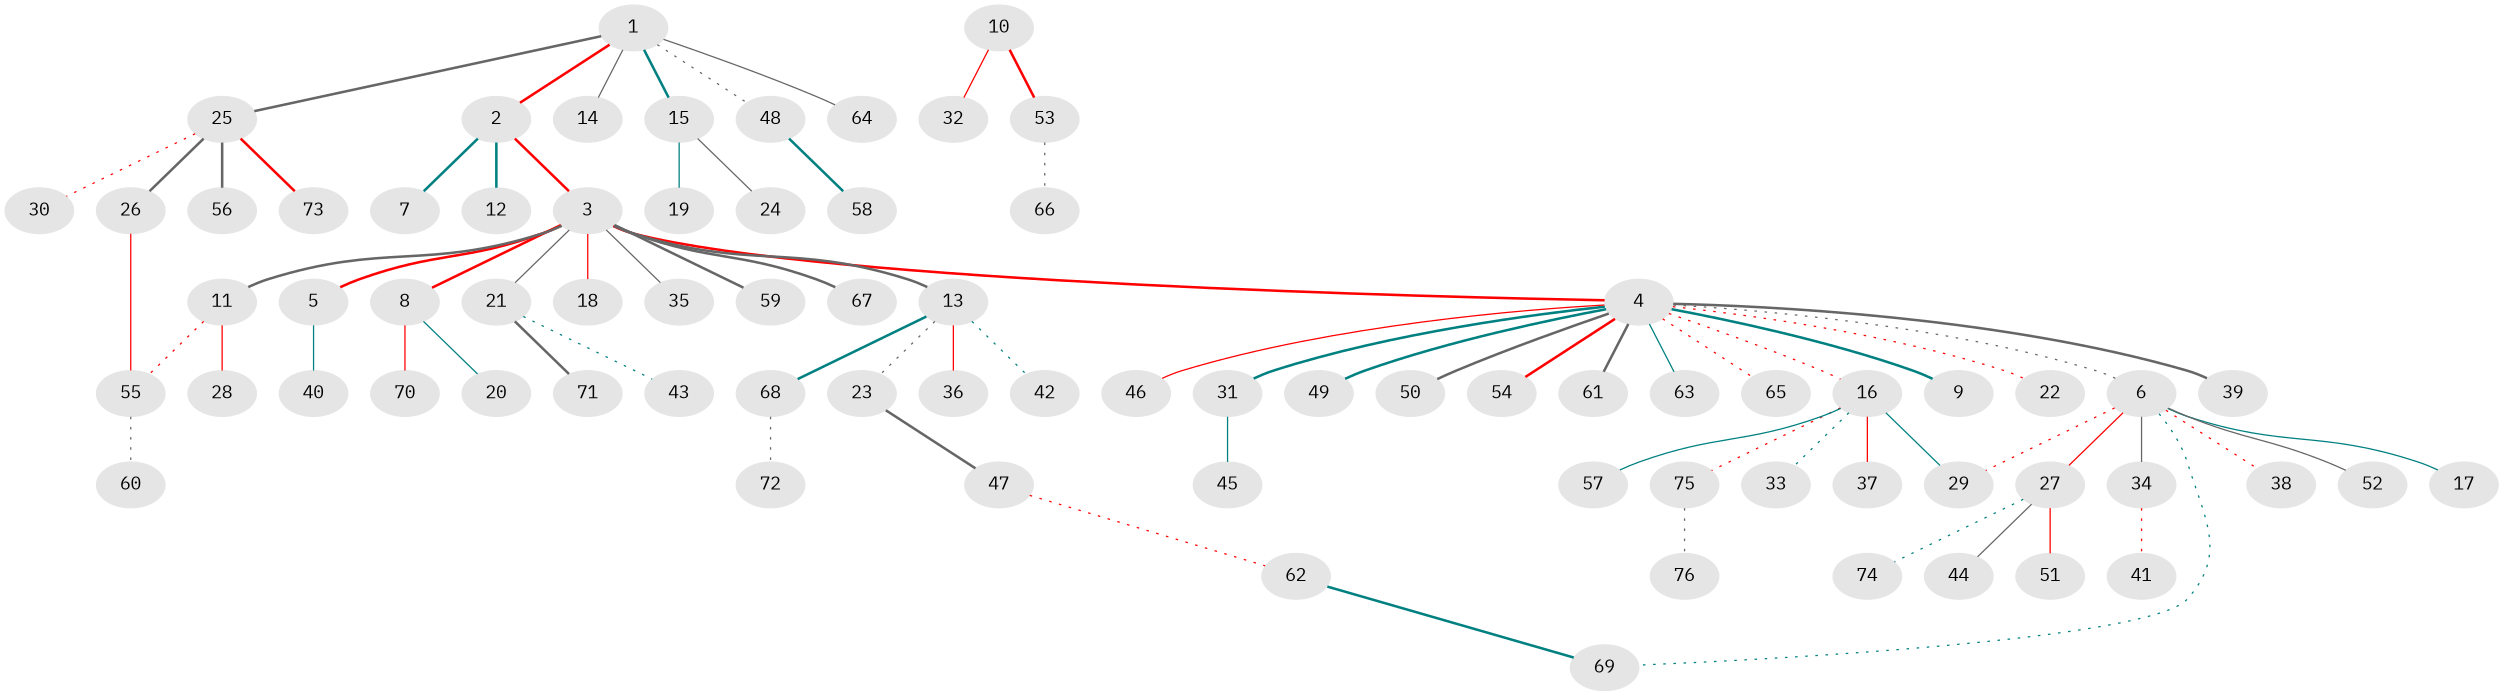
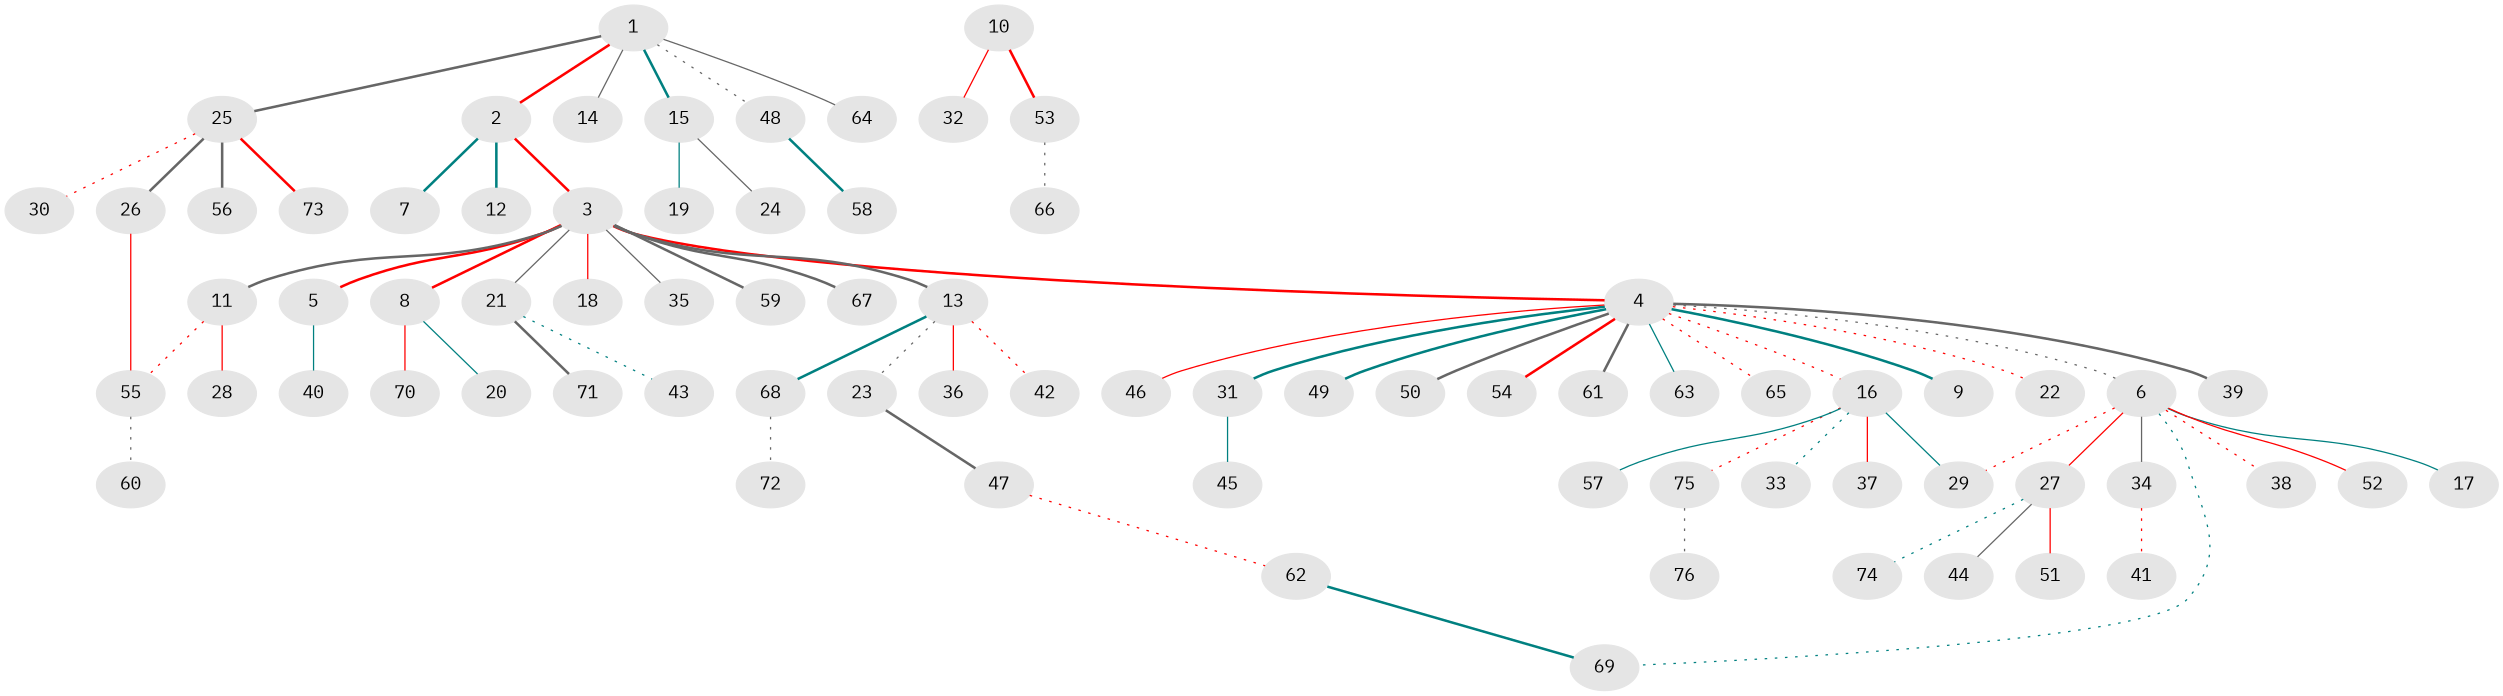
edge "13" -- "42": color teal -> red
edge "6" -- "52": color gray40 -> red
